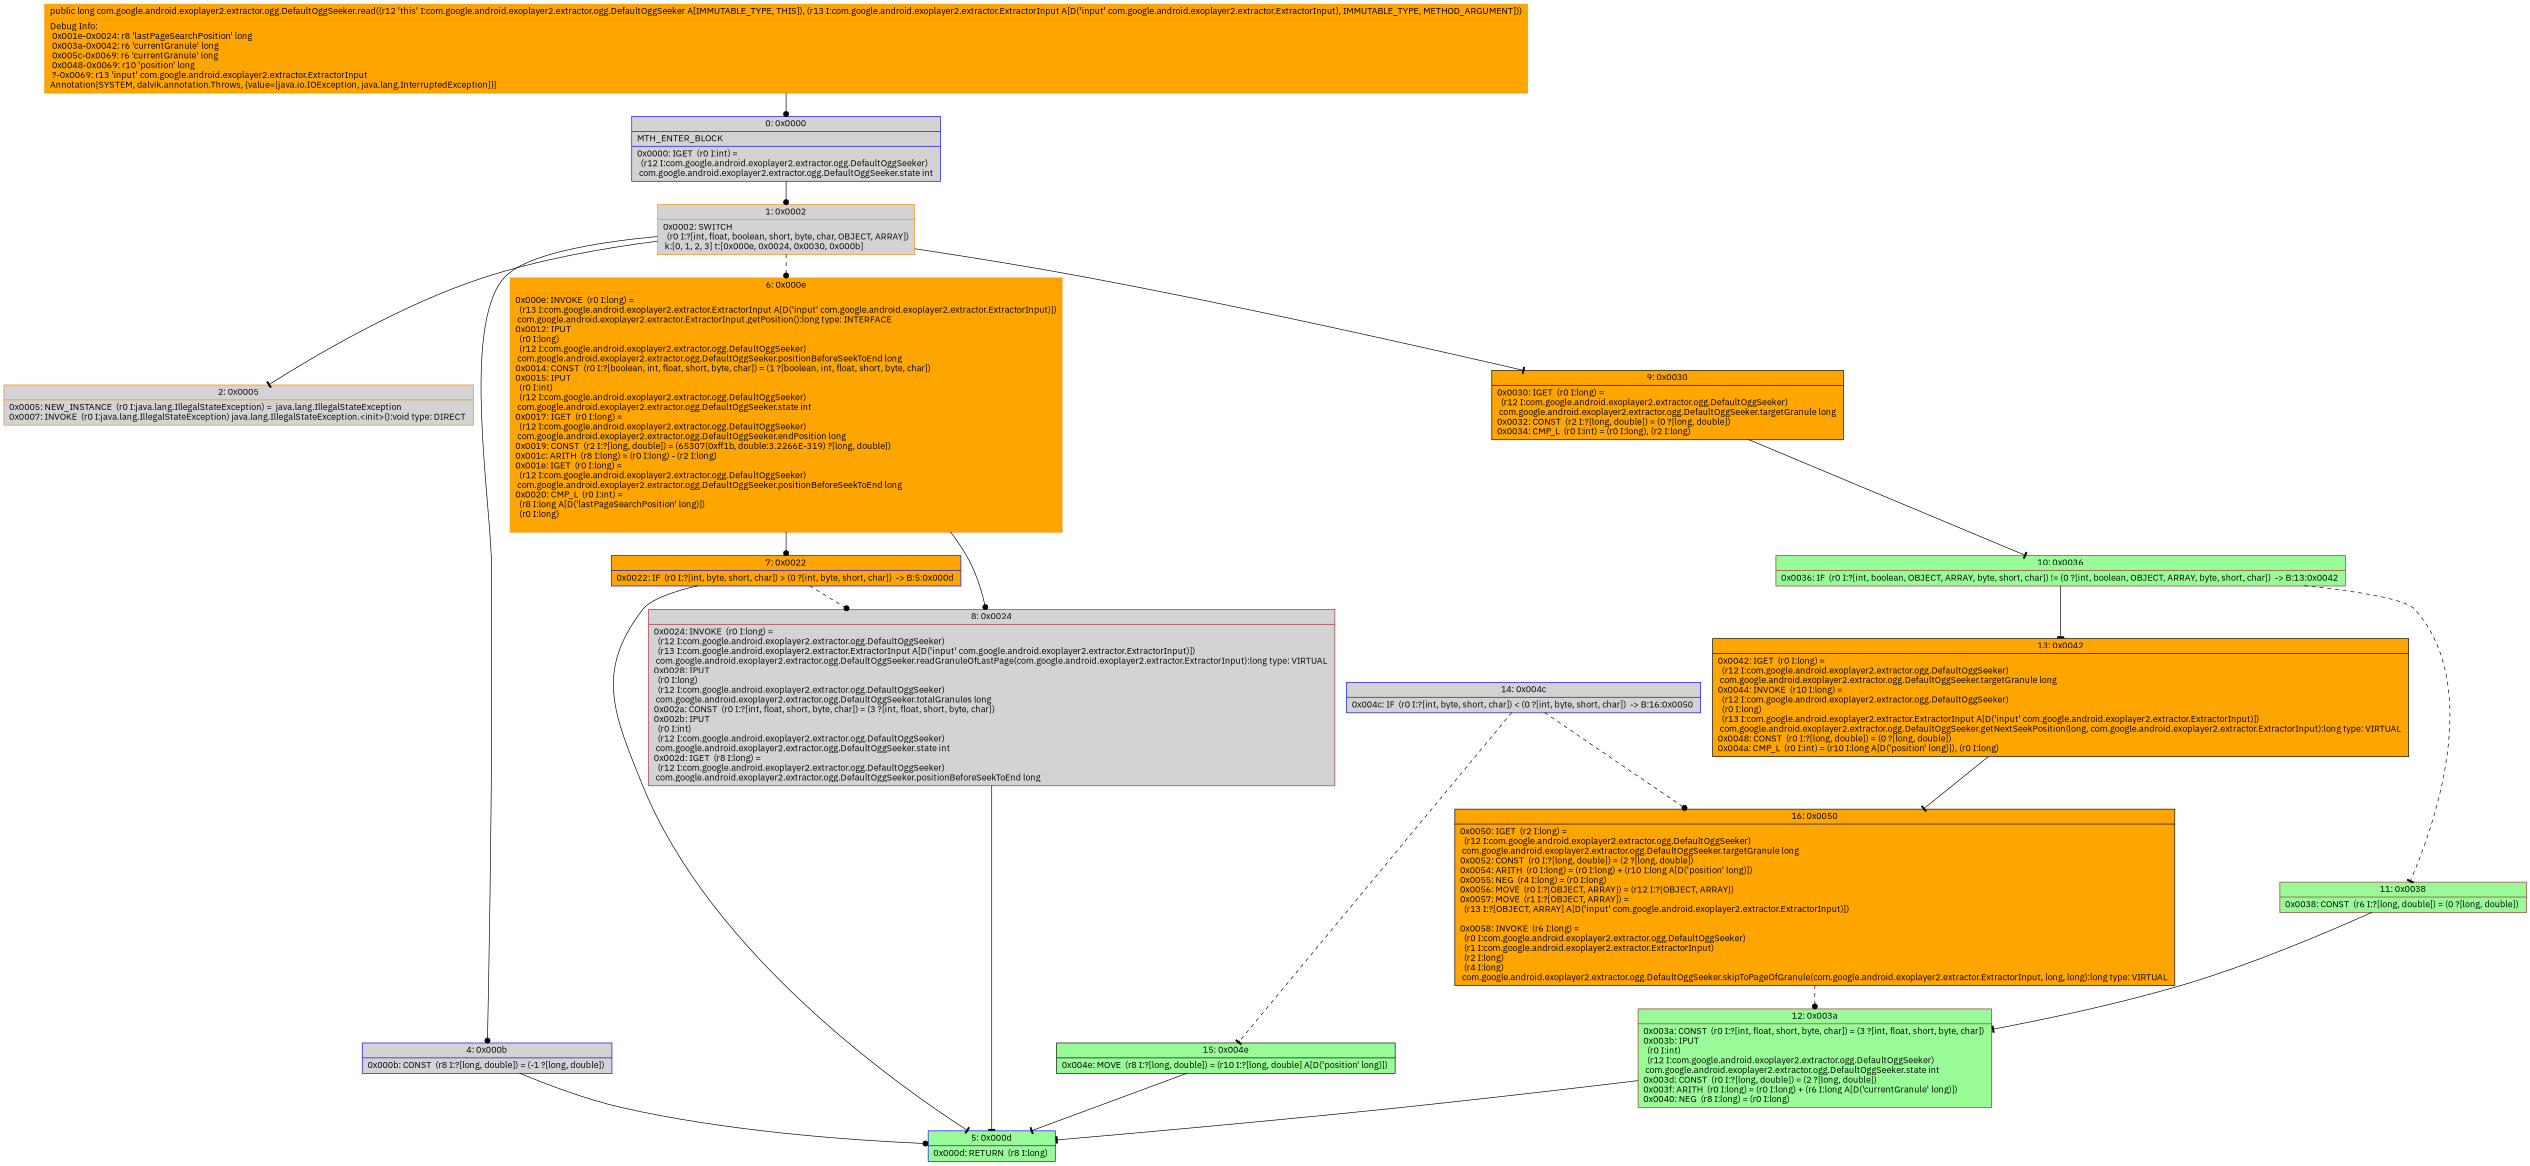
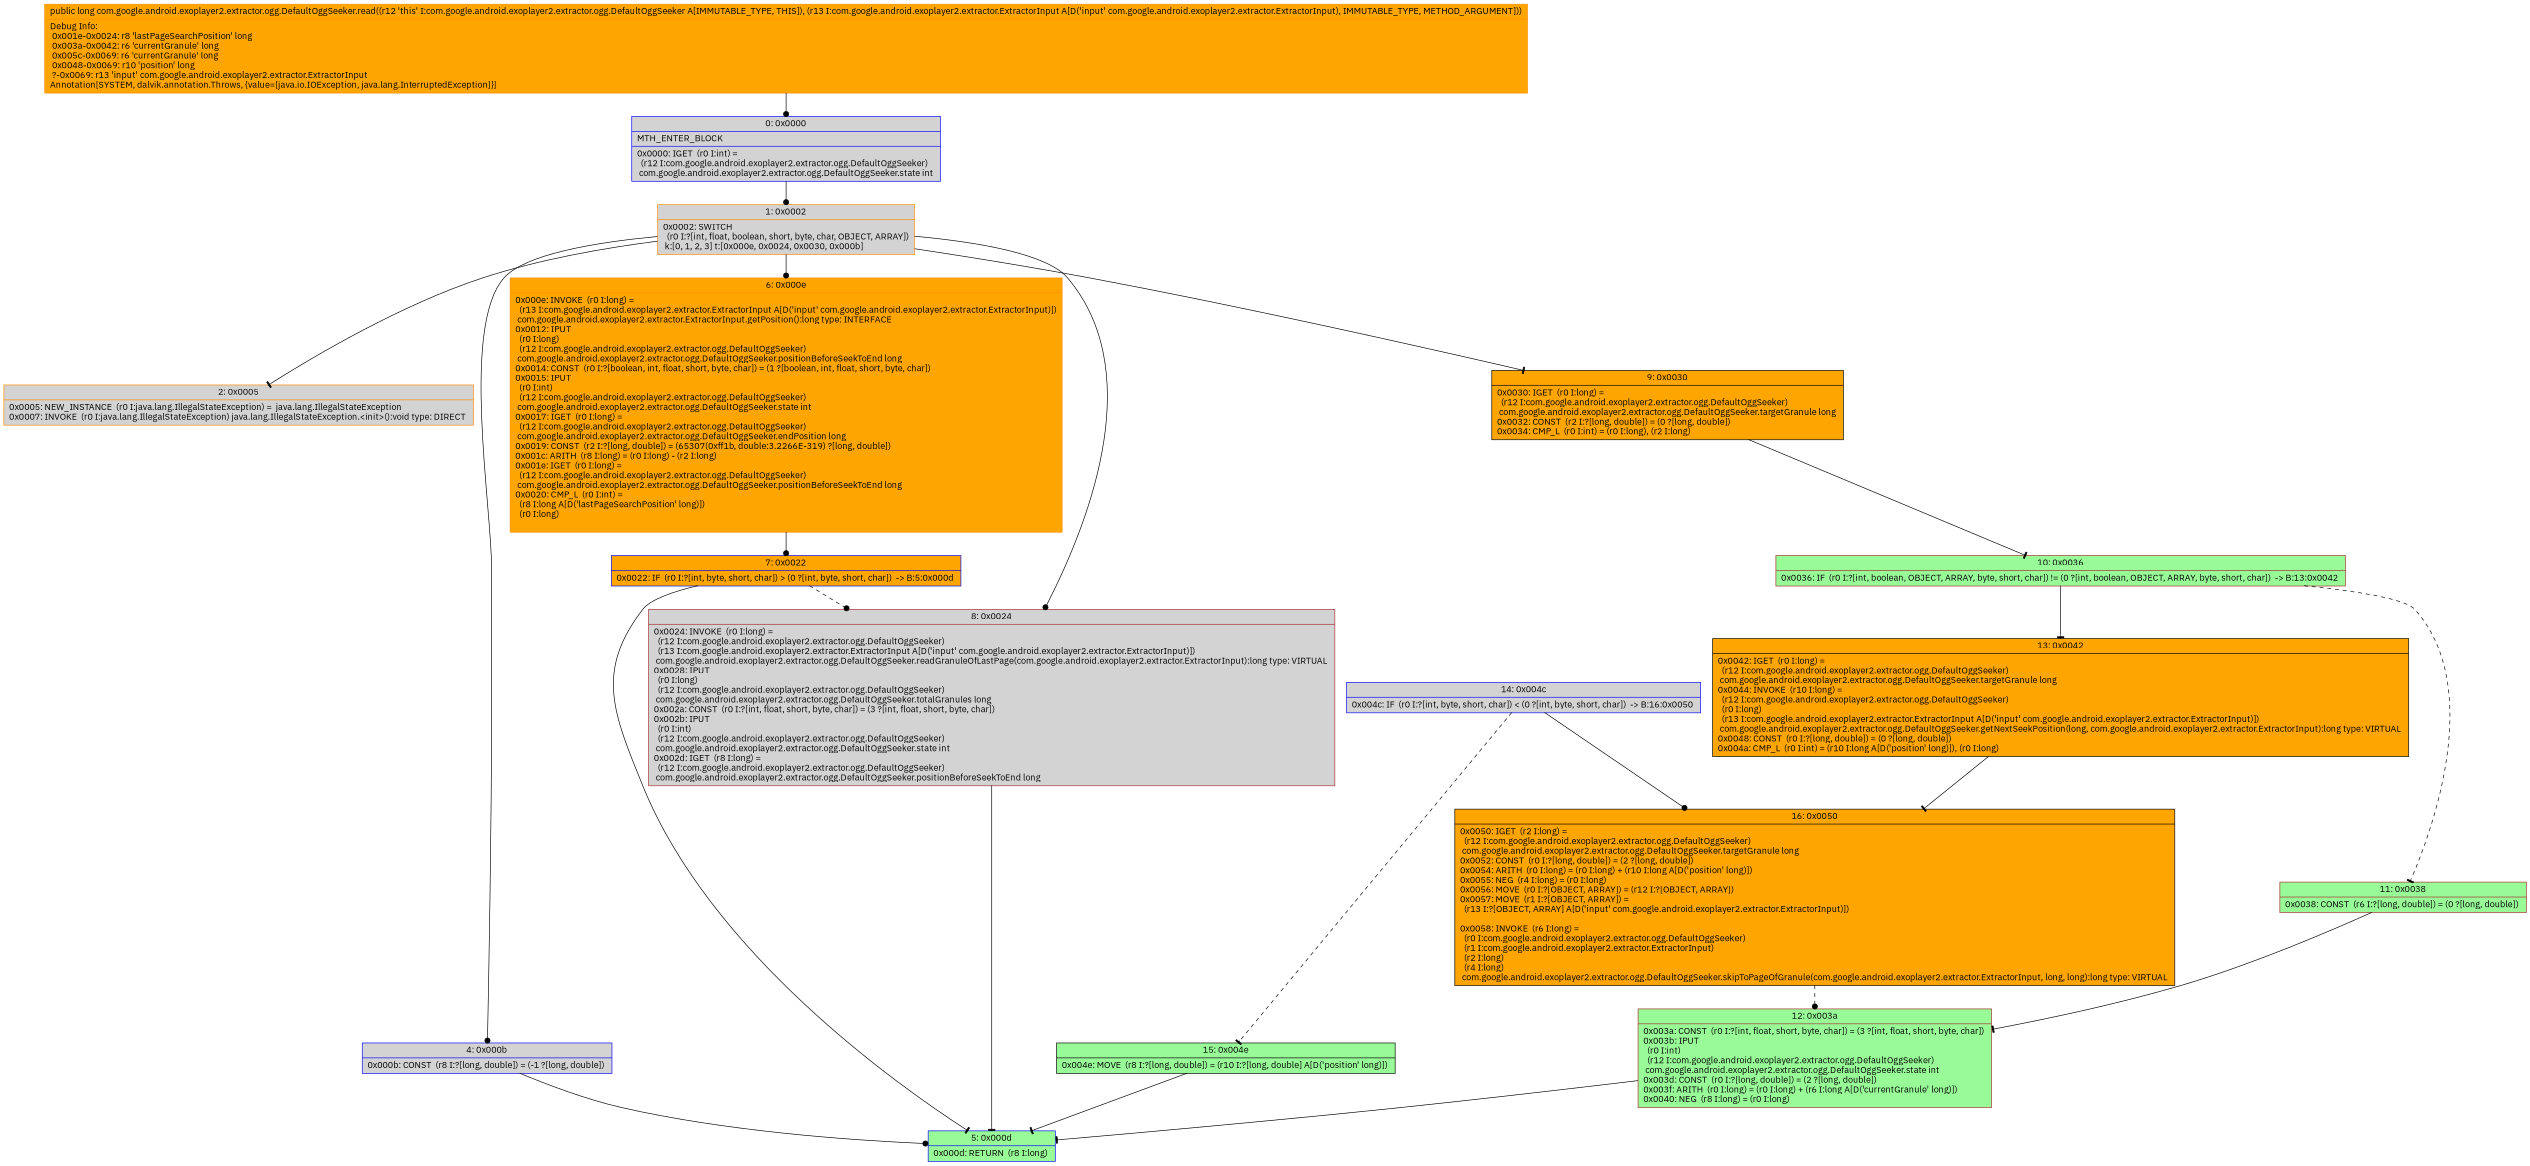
edge "1: 0x0002" -> "6: 0x000e": style dashed -> solid
edge "6: 0x000e" -> "8: 0x0024": now "1: 0x0002" -> "8: 0x0024"
edge "14: 0x004c" -> "16: 0x0050": style dashed -> solid
